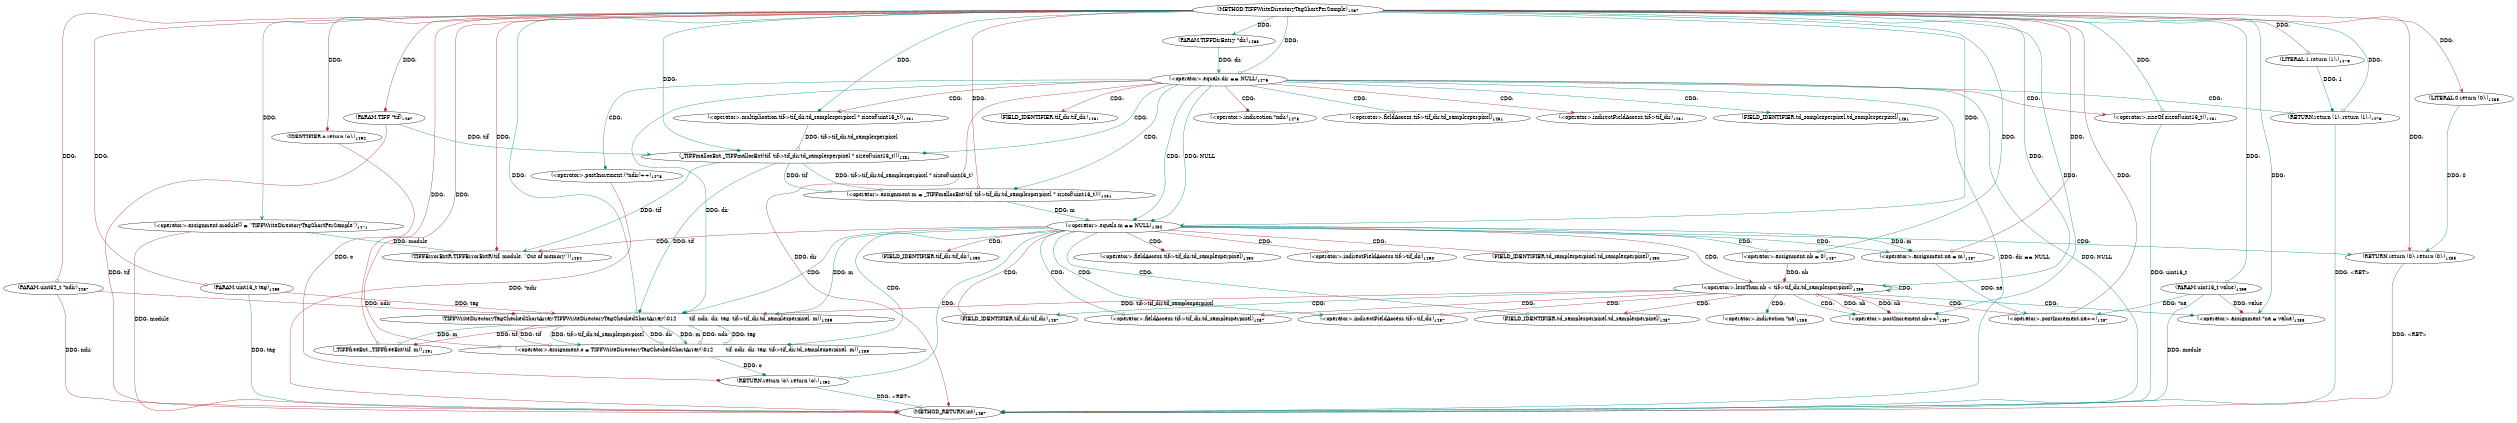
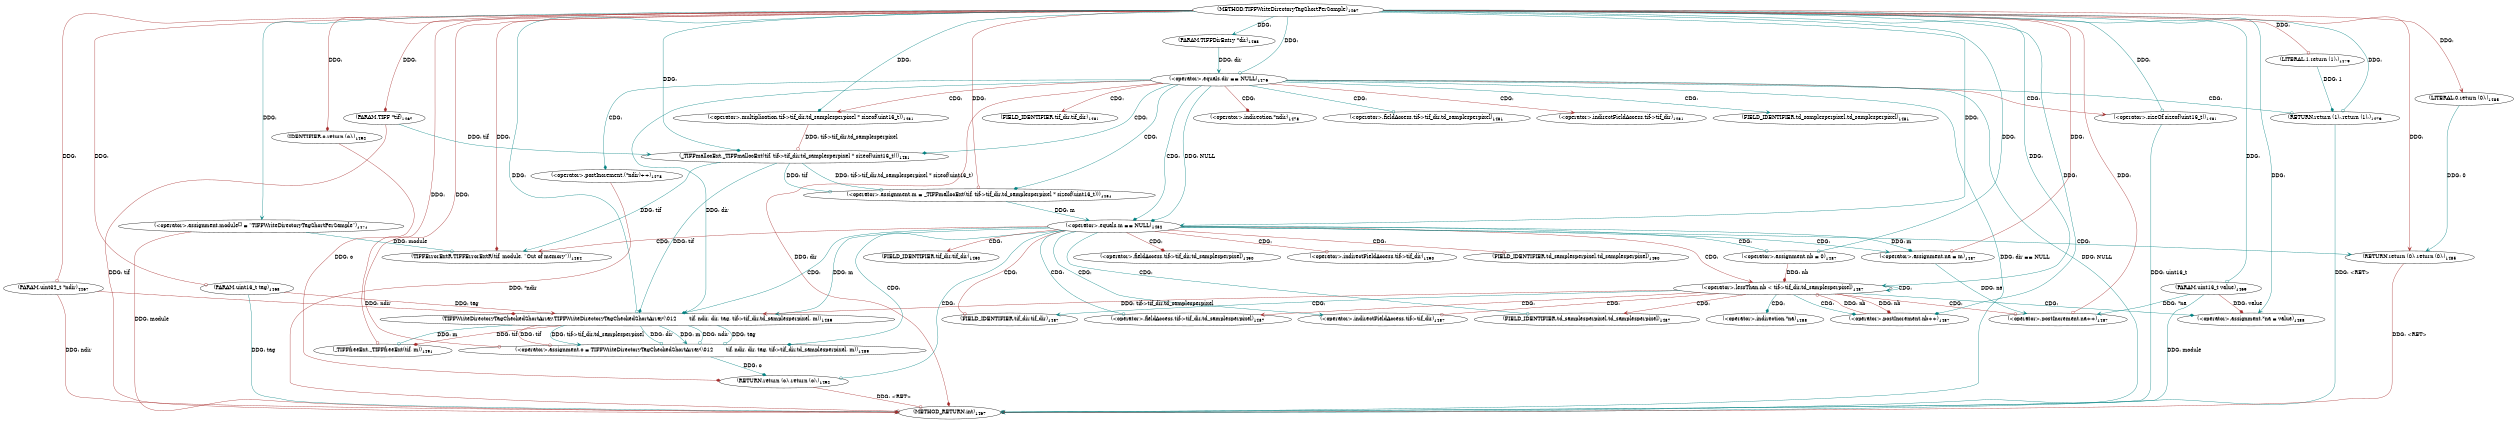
node "(<operator>.lessThan,nb < tif->tif_dir.td_samplesperpixel)": text "1485" -> "1487"
edge "(RETURN,return (o);,return (o);)" -> "(METHOD_RETURN,int)": color teal -> brown
